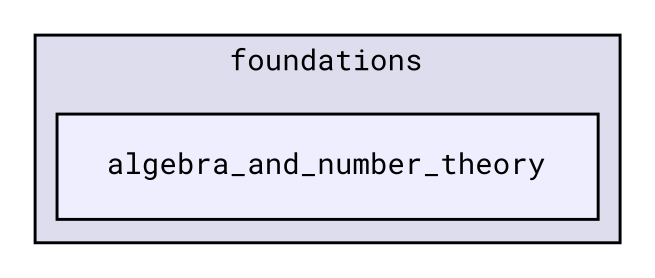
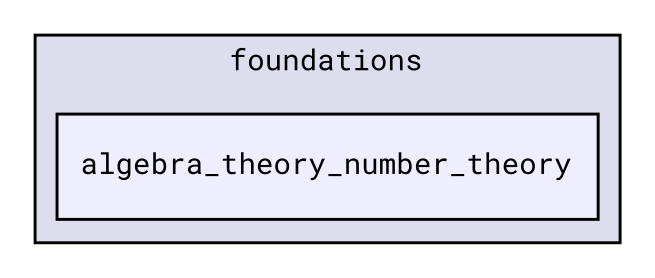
node "algebra_and_number_theory": label "algebra_and_number_theory" -> "algebra_theory_number_theory"
